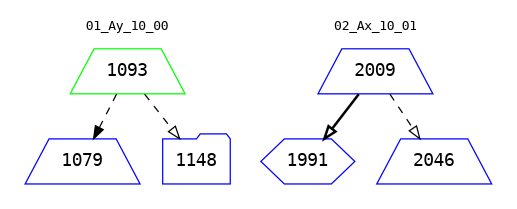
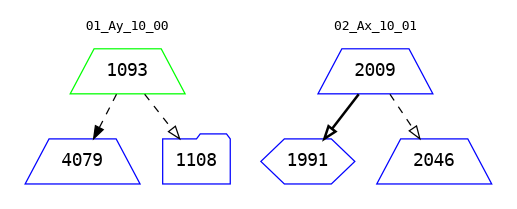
node "1079": label "1079" -> "4079"
node "1148": label "1148" -> "1108"
